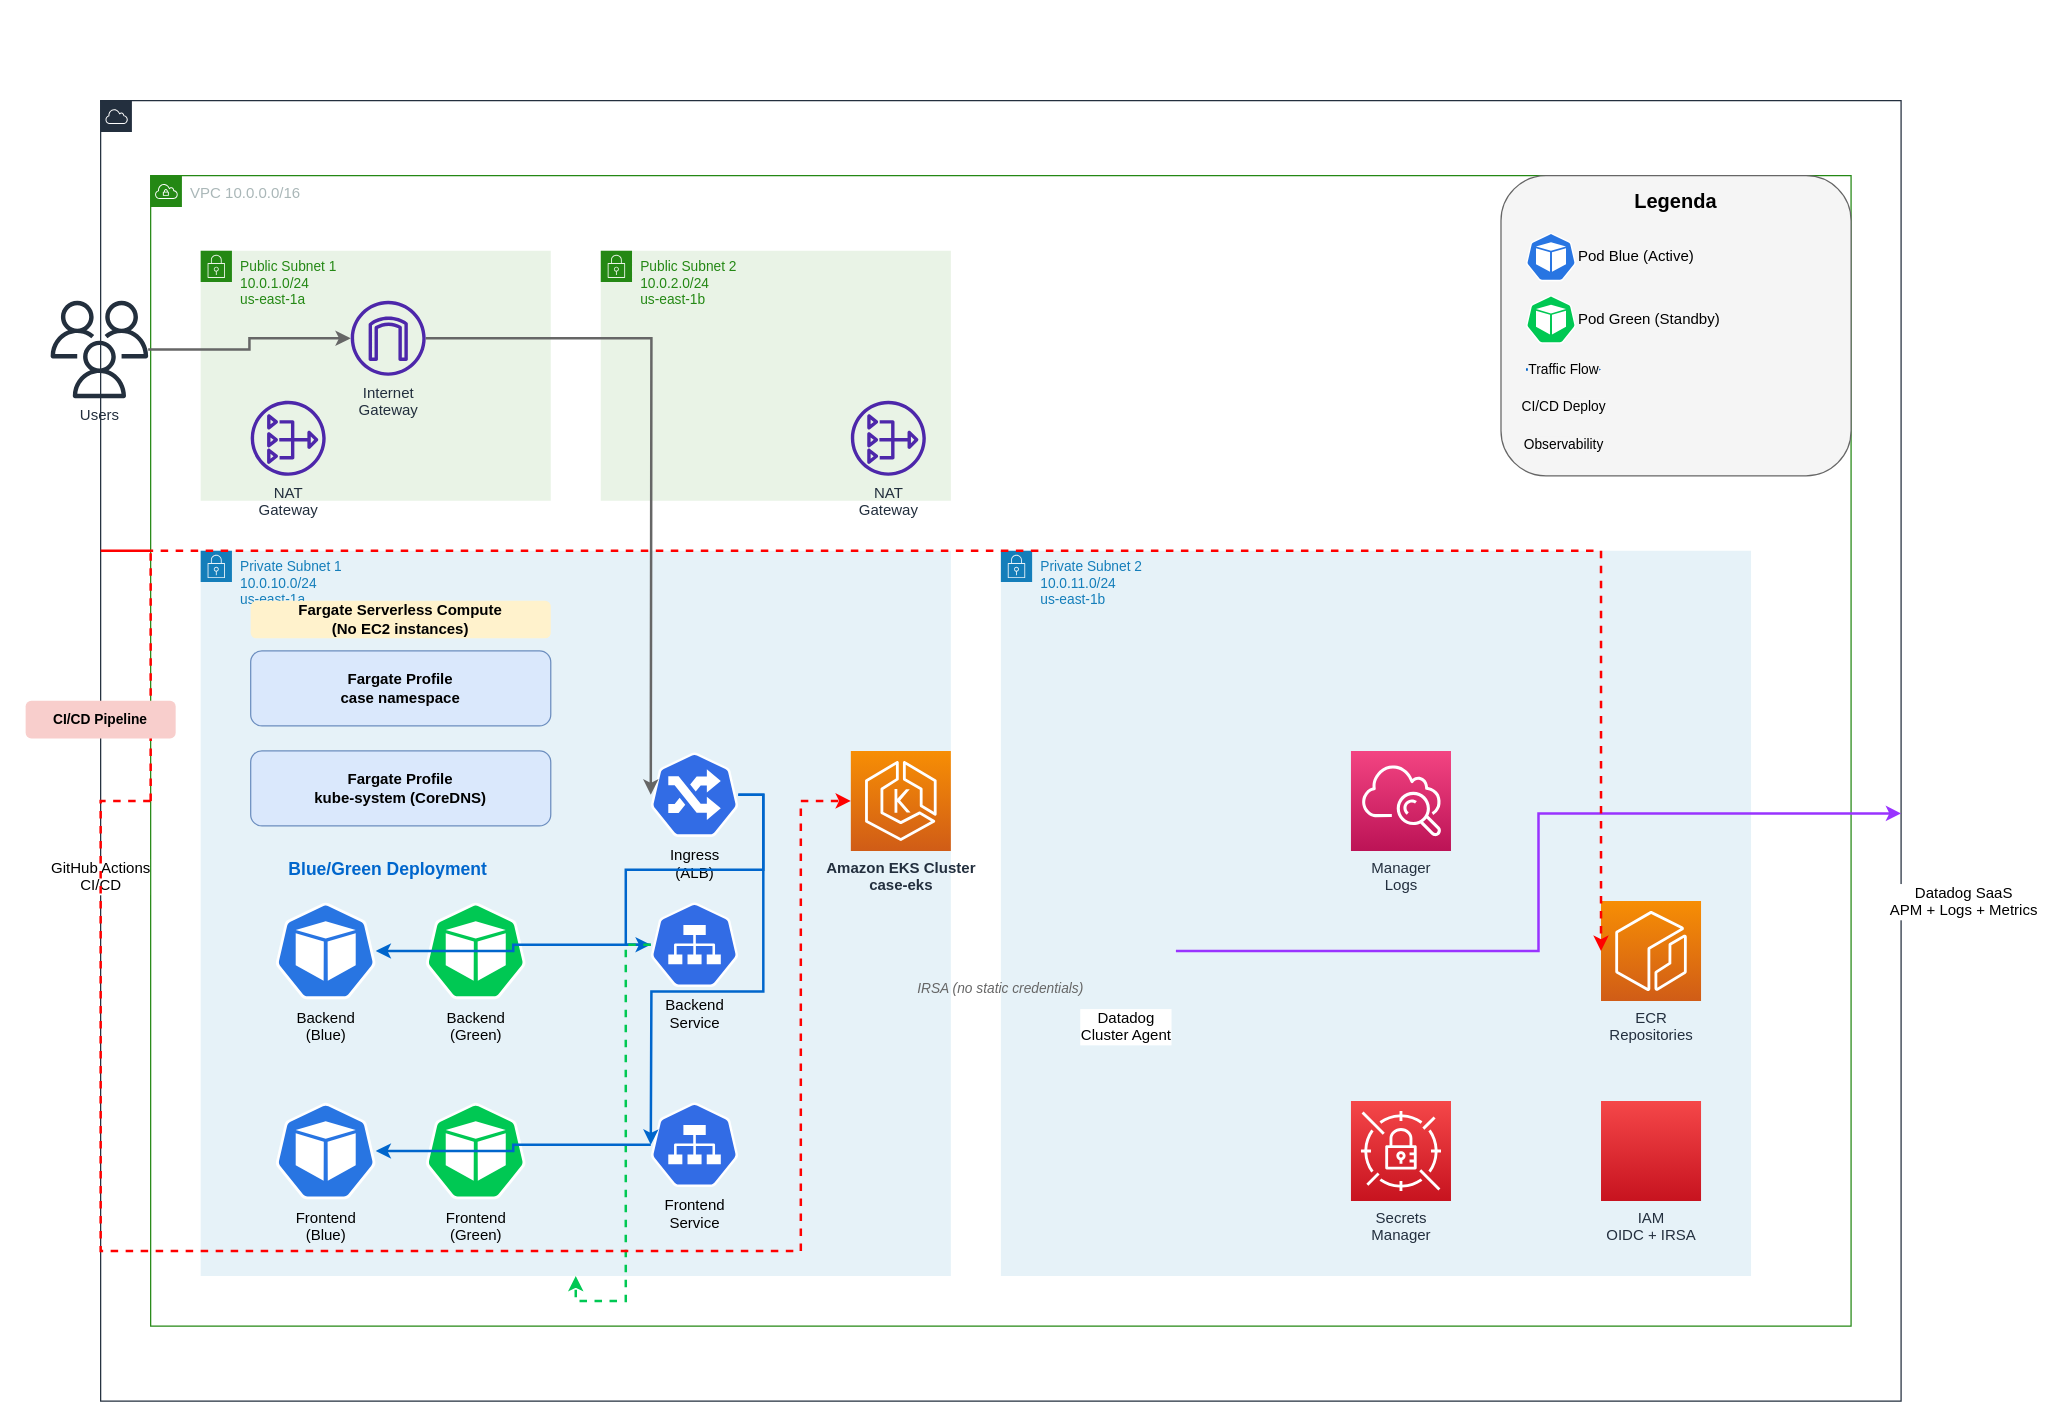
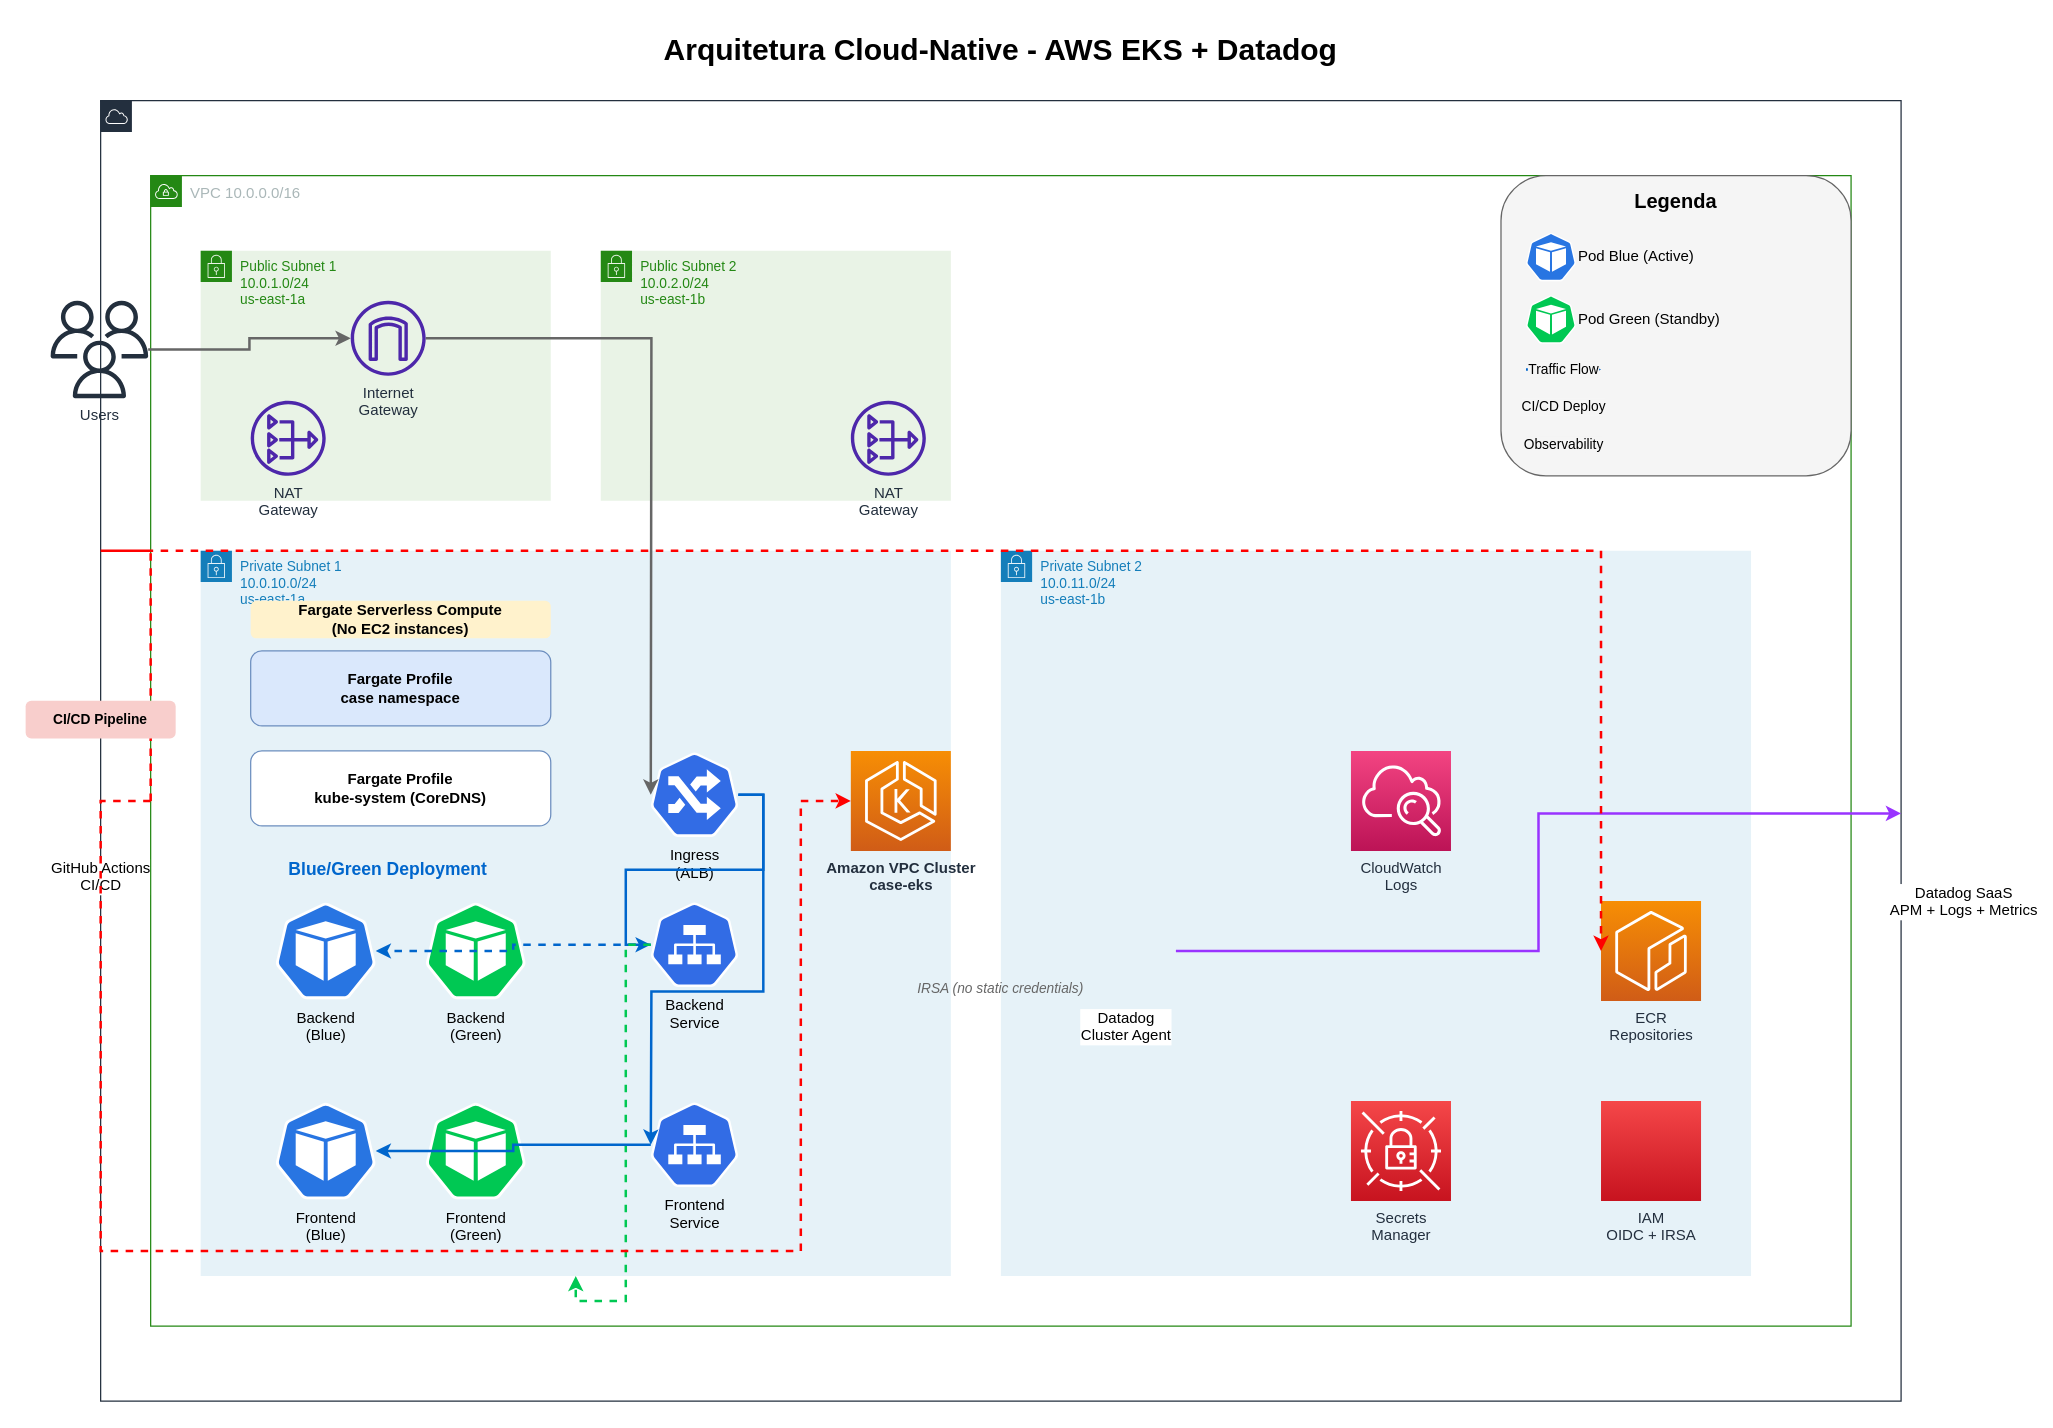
node "Arquitetura Cloud-Native - AWS EKS + Datadog": added
node "Fargate Profile kube-system (CoreDNS)": fillcolor #dae8fc -> #ffffff
node "Amazon EKS Cluster case-eks": label "Amazon EKS Cluster case-eks" -> "Amazon VPC Cluster case-eks"
node "Manager Logs": label "Manager Logs" -> "CloudWatch Logs"
edge "Backend Service" -> "Backend (Blue)": style solid -> dashed
